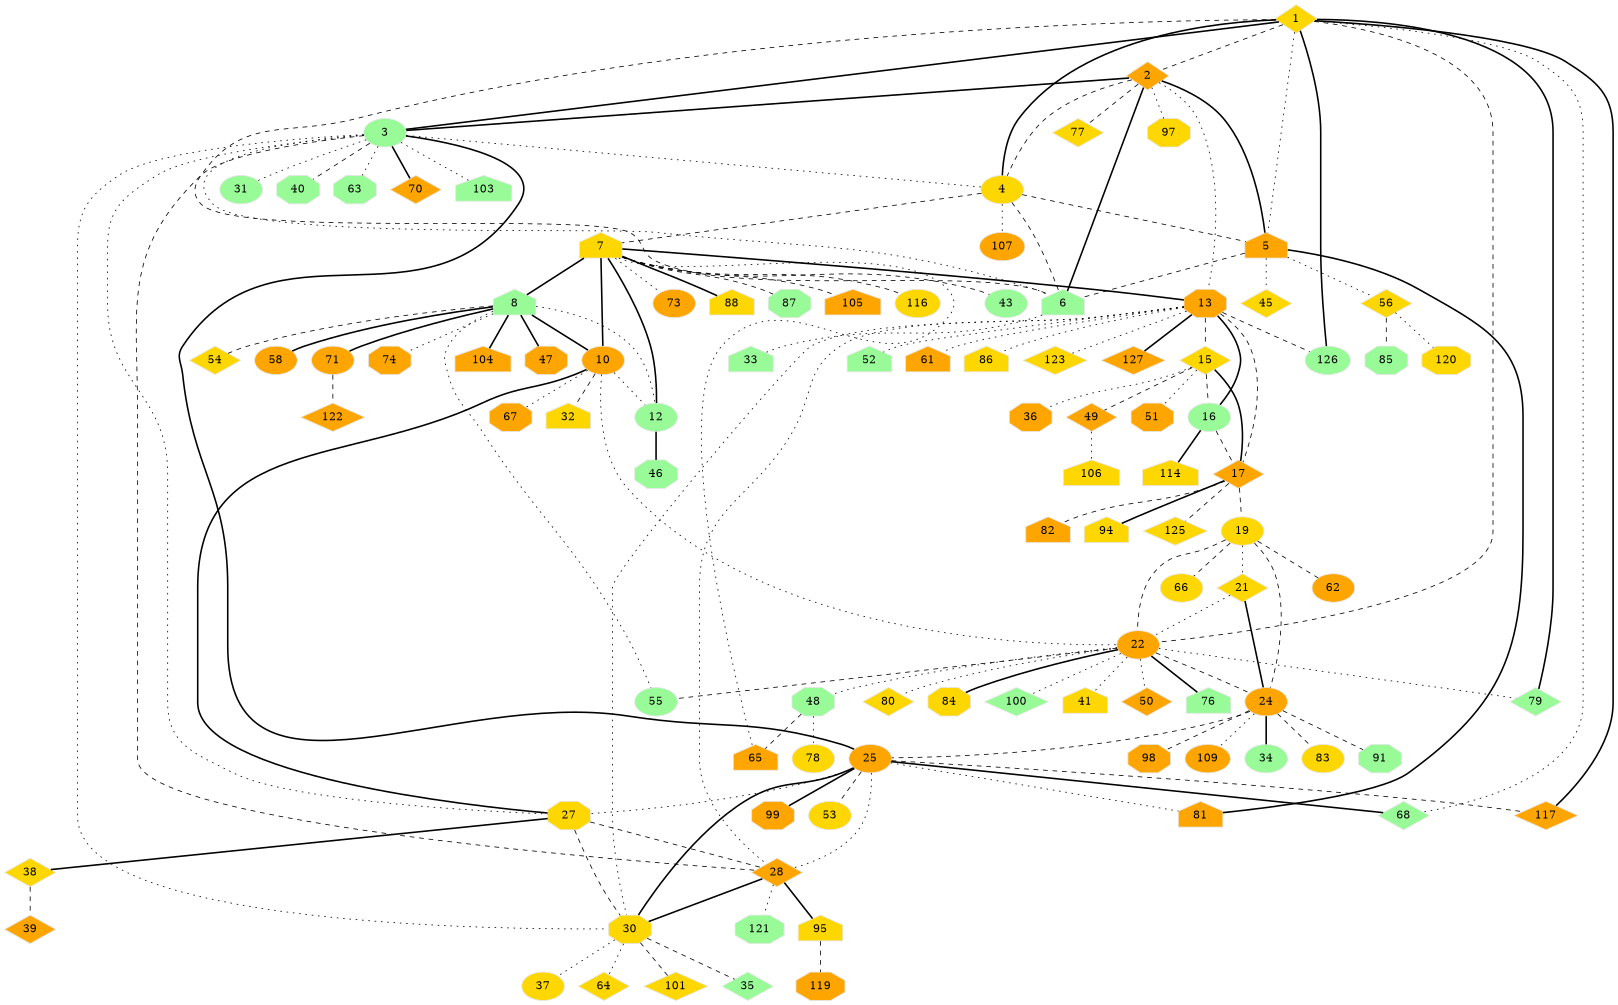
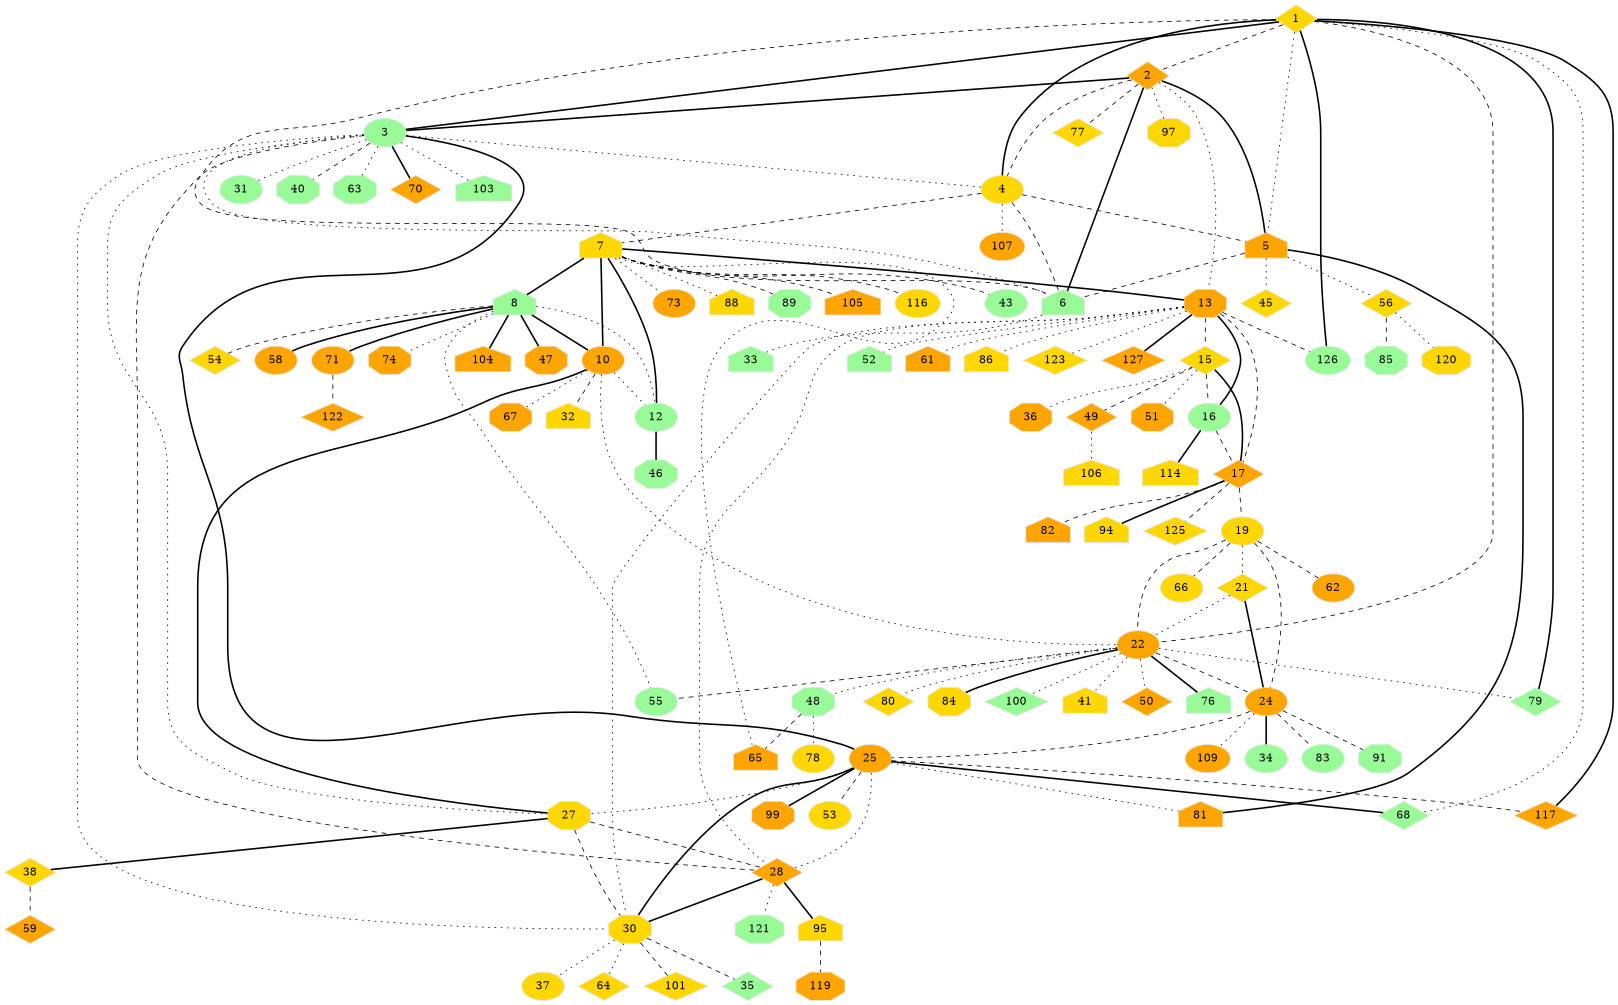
edge "7" -- "88": style bold -> dotted
node "87": label "87" -> "89"
node "98": removed
node "83": fillcolor gold -> palegreen
node "39": label "39" -> "59"
